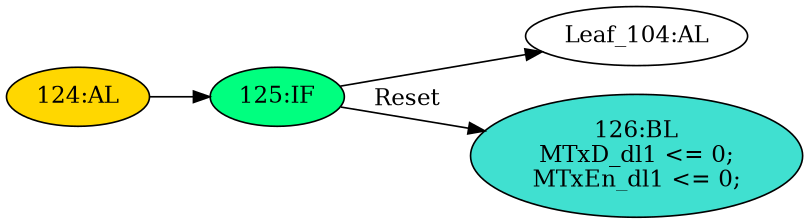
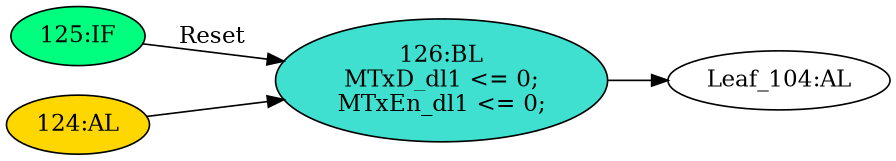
edge "125:IF" -> "Leaf_104:AL": now "126:BL MTxD_dl1 <= 0; MTxEn_dl1 <= 0;" -> "Leaf_104:AL"
edge "124:AL" -> "125:IF": now "124:AL" -> "126:BL MTxD_dl1 <= 0; MTxEn_dl1 <= 0;"
